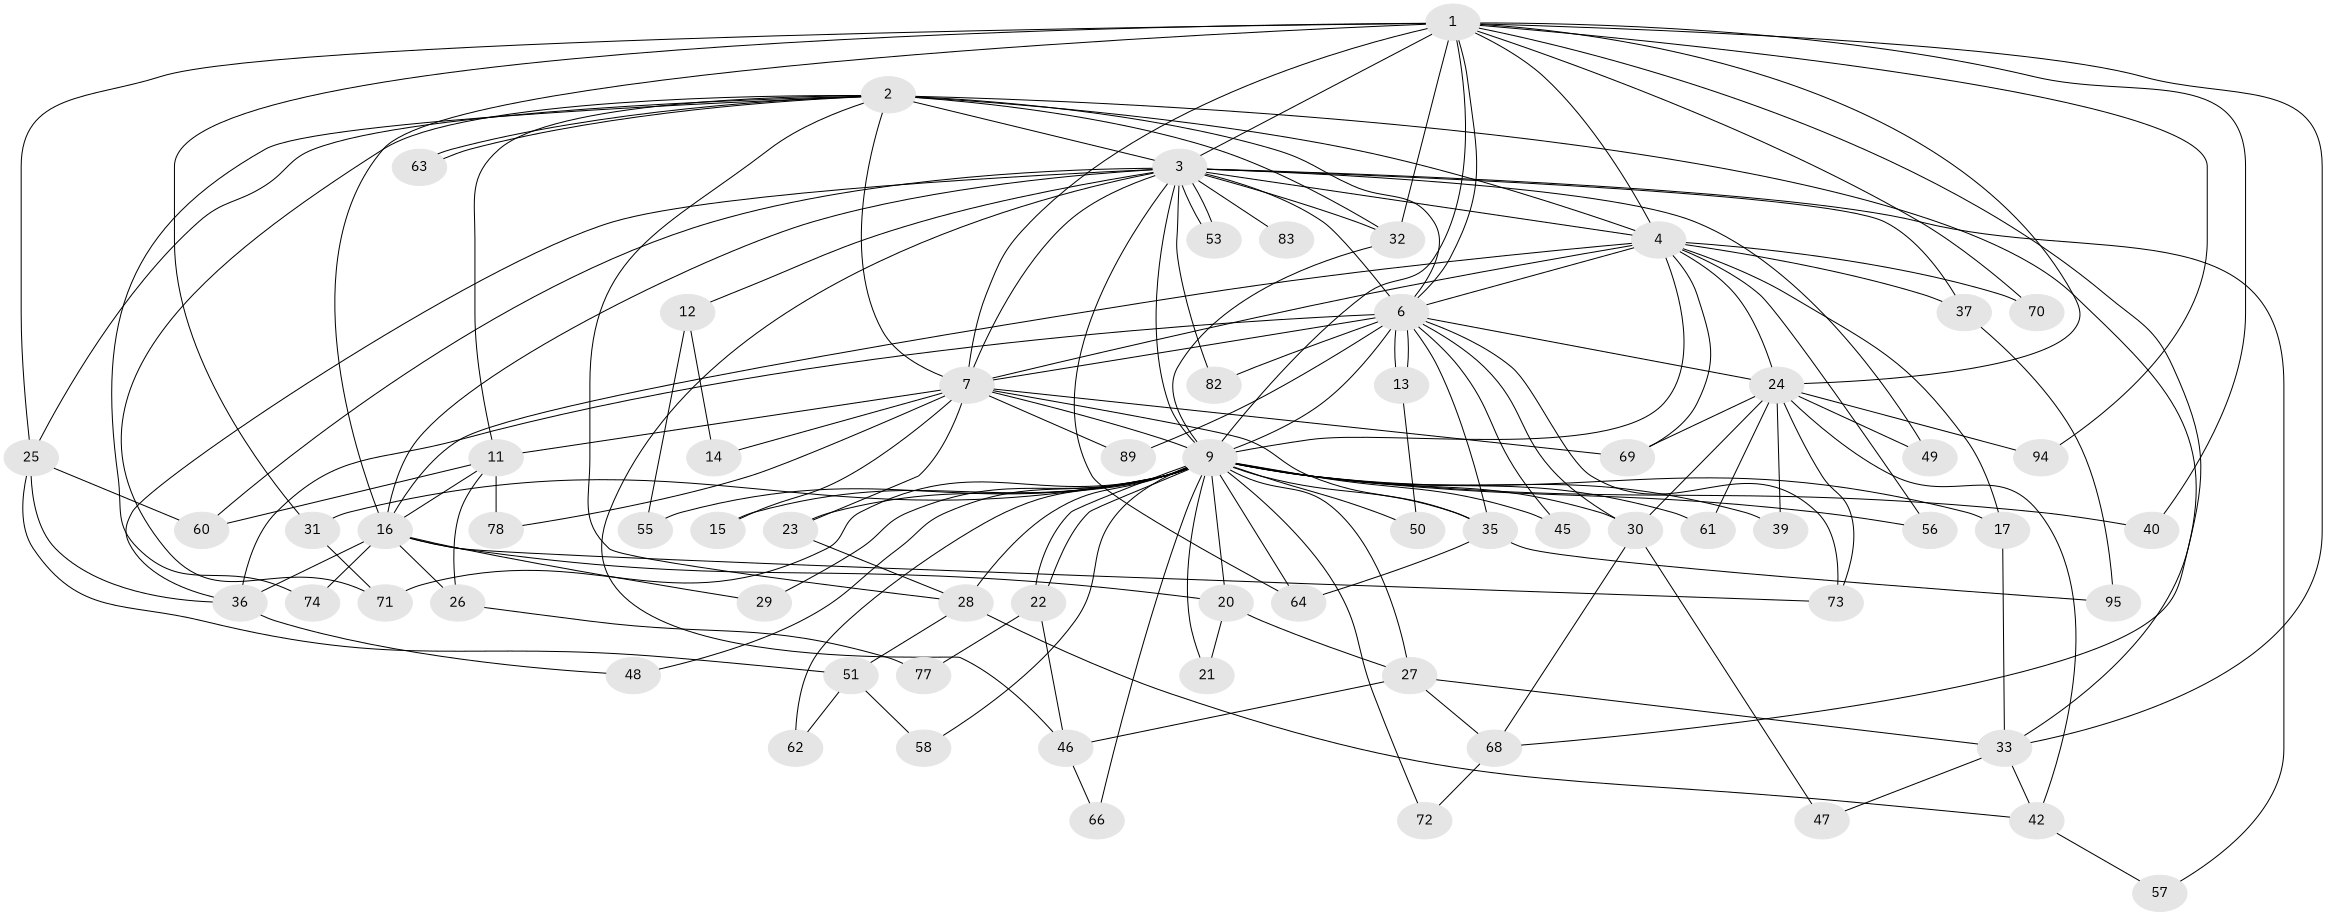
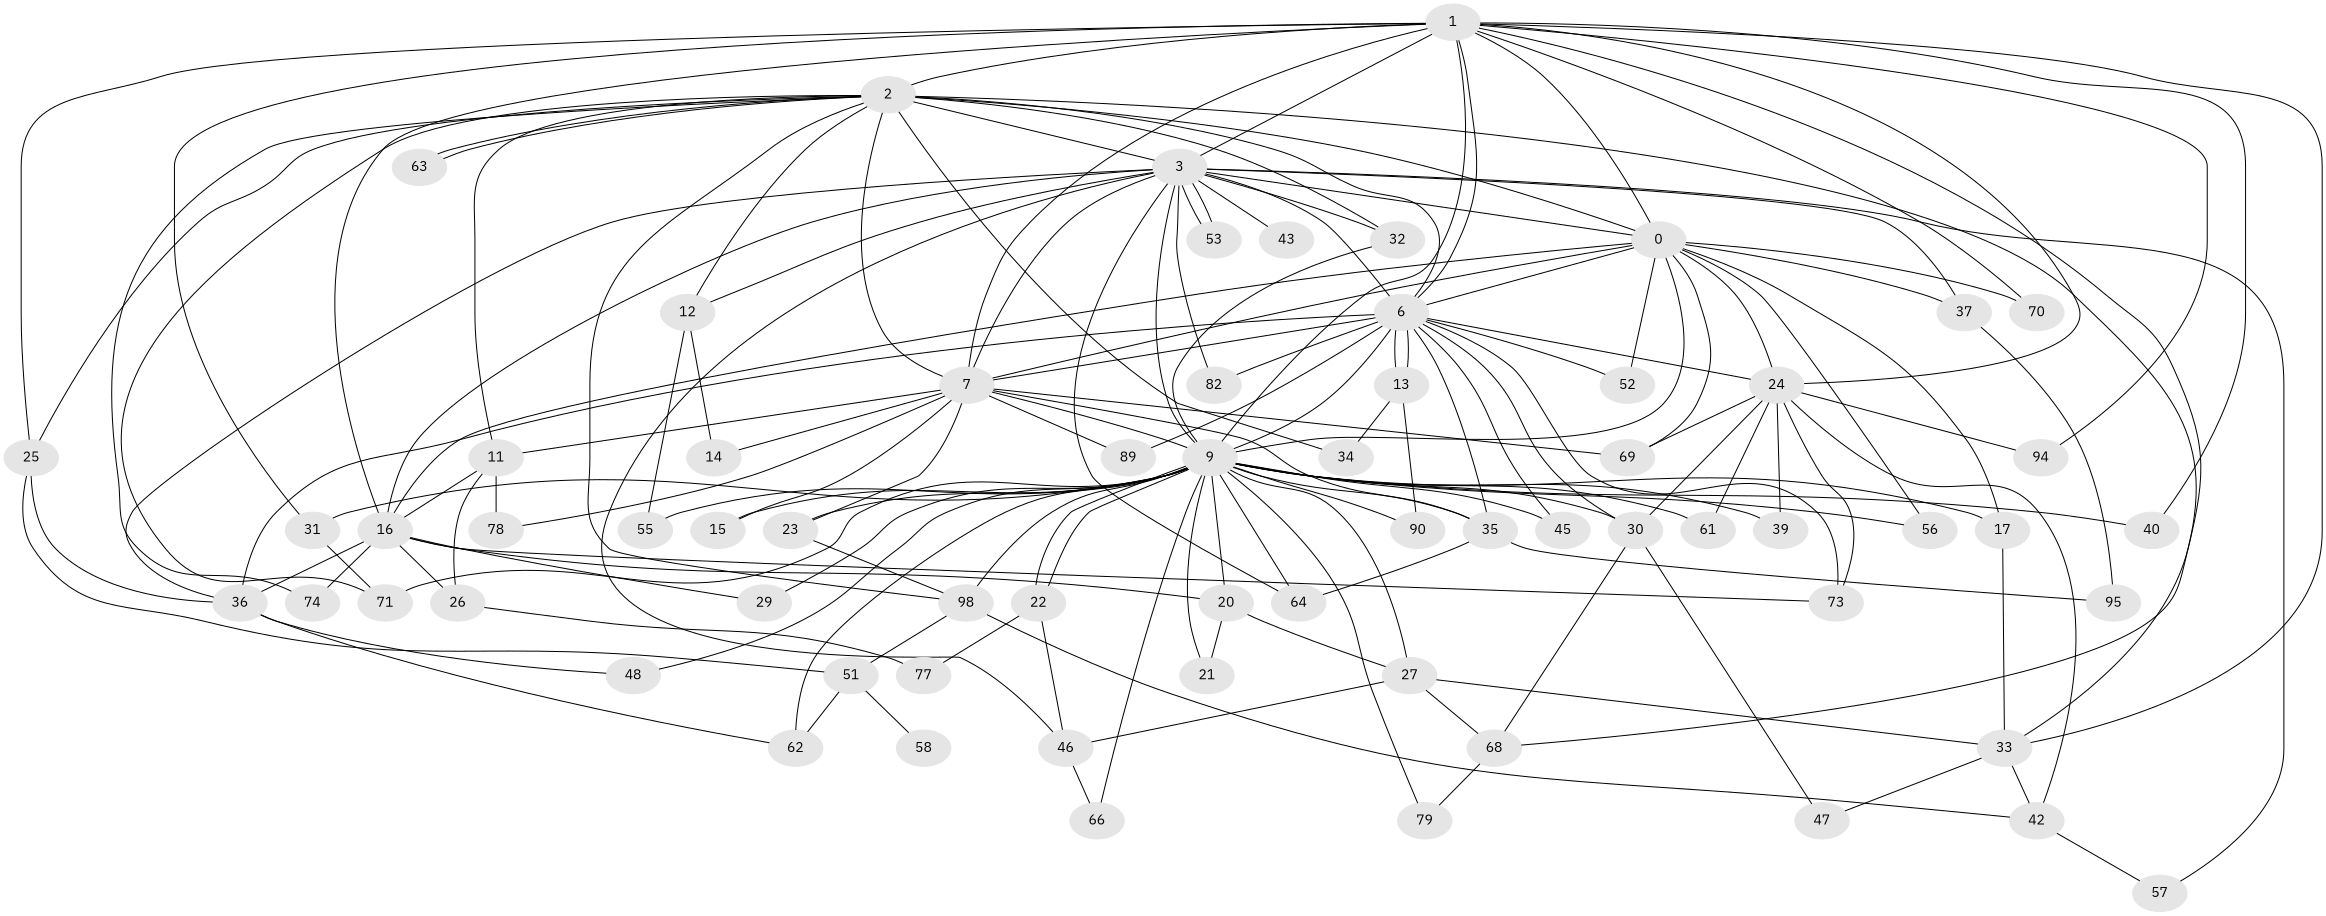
edge "1" -- "32": now "1" -- "2"
edge "2" -- "12": added
node "83": label "83" -> "43"
node "4": label "4" -> "0"
node "52": added
node "34": added
node "49": removed
node "60": removed
node "50": label "50" -> "90"
node "28": label "28" -> "98"
edge "9" -- "58": removed
edge "36" -- "62": added
node "72": label "72" -> "79"
